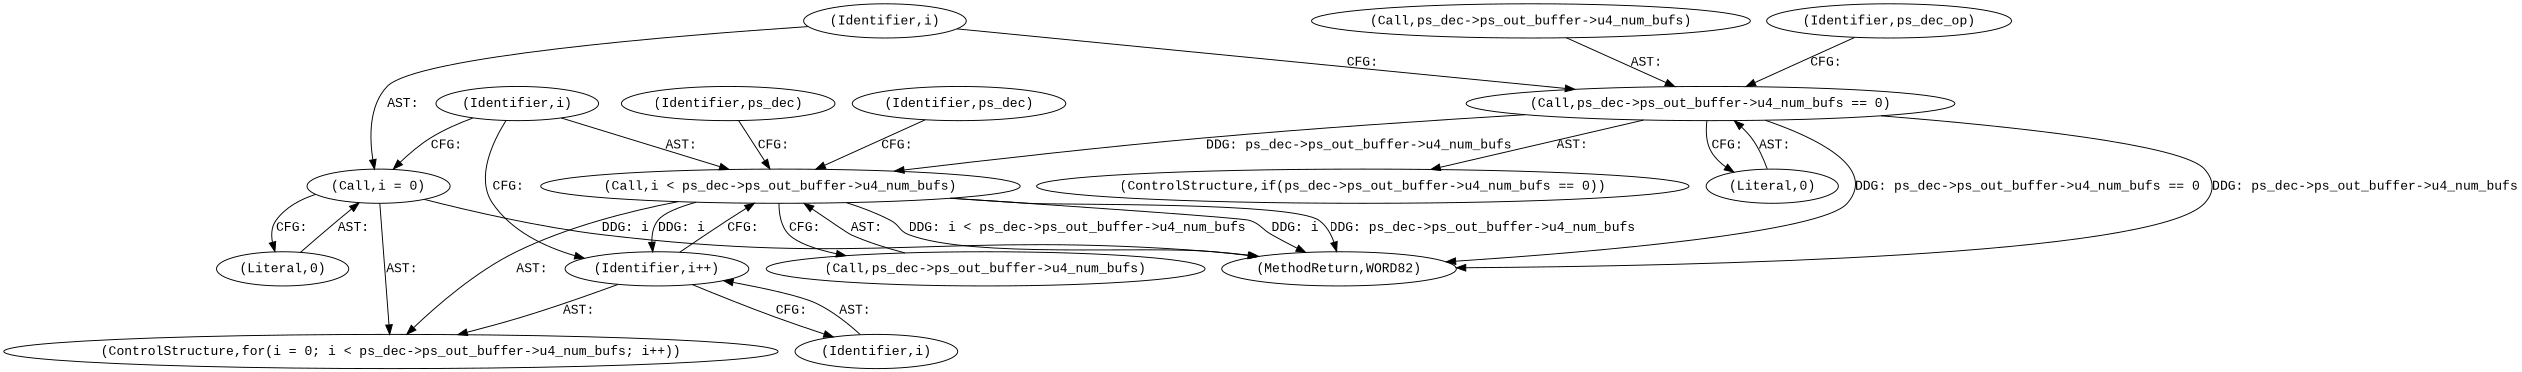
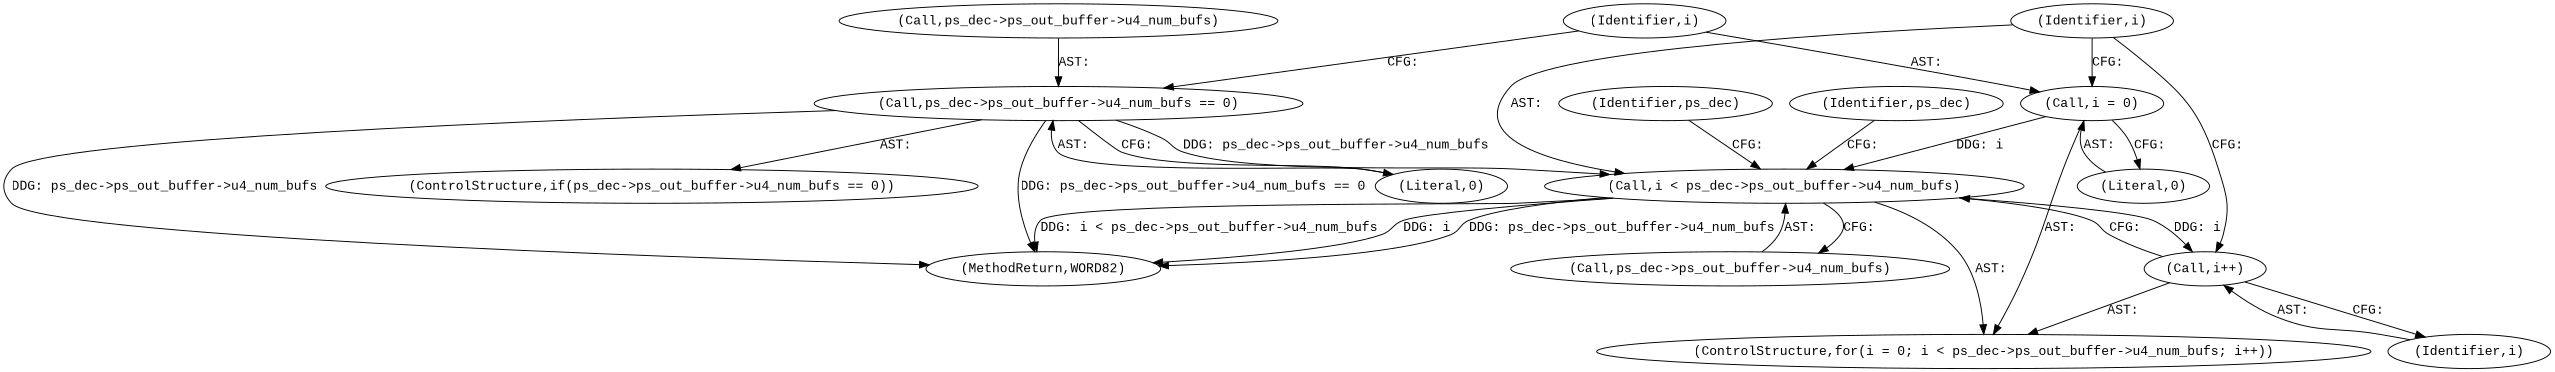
node "(Identifier,ps_dec_op)": removed
edge "(Call,i = 0)" -> "(MethodReturn,WORD82)": now "(Call,i = 0)" -> "(Call,i < ps_dec->ps_out_buffer->u4_num_bufs)"
node "(Identifier,i++)": label "(Identifier,i++)" -> "(Call,i++)"
